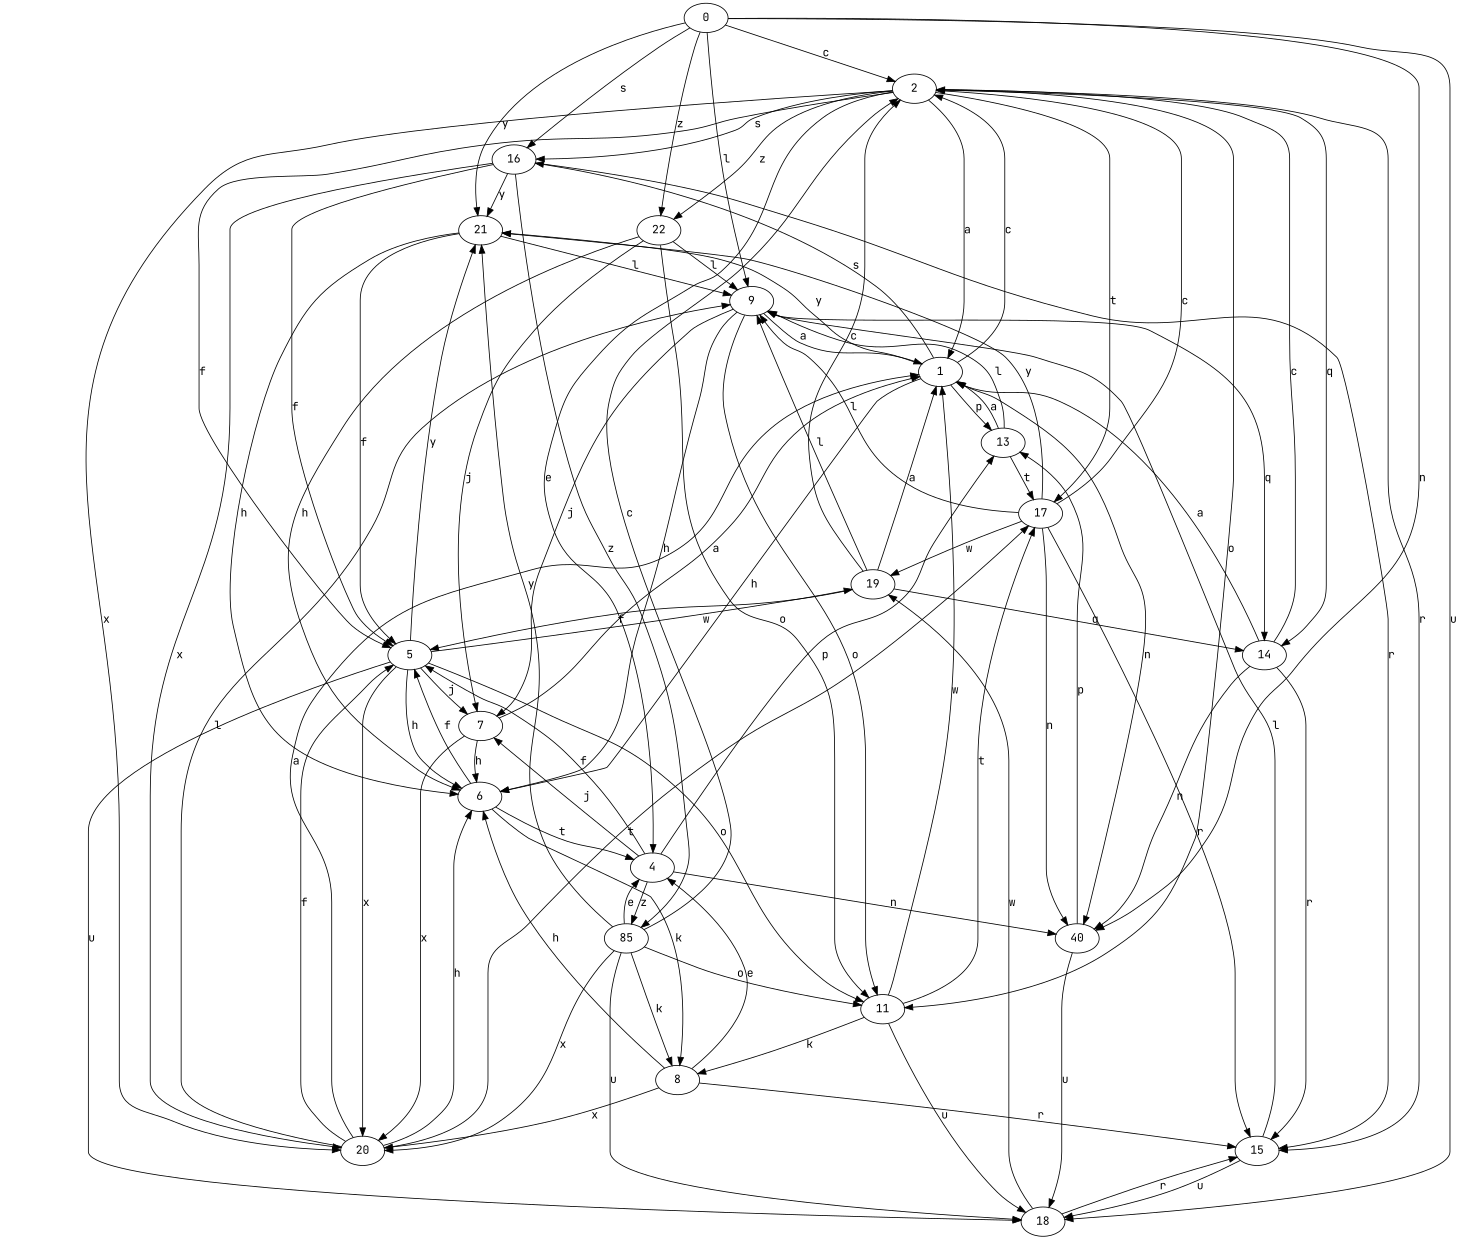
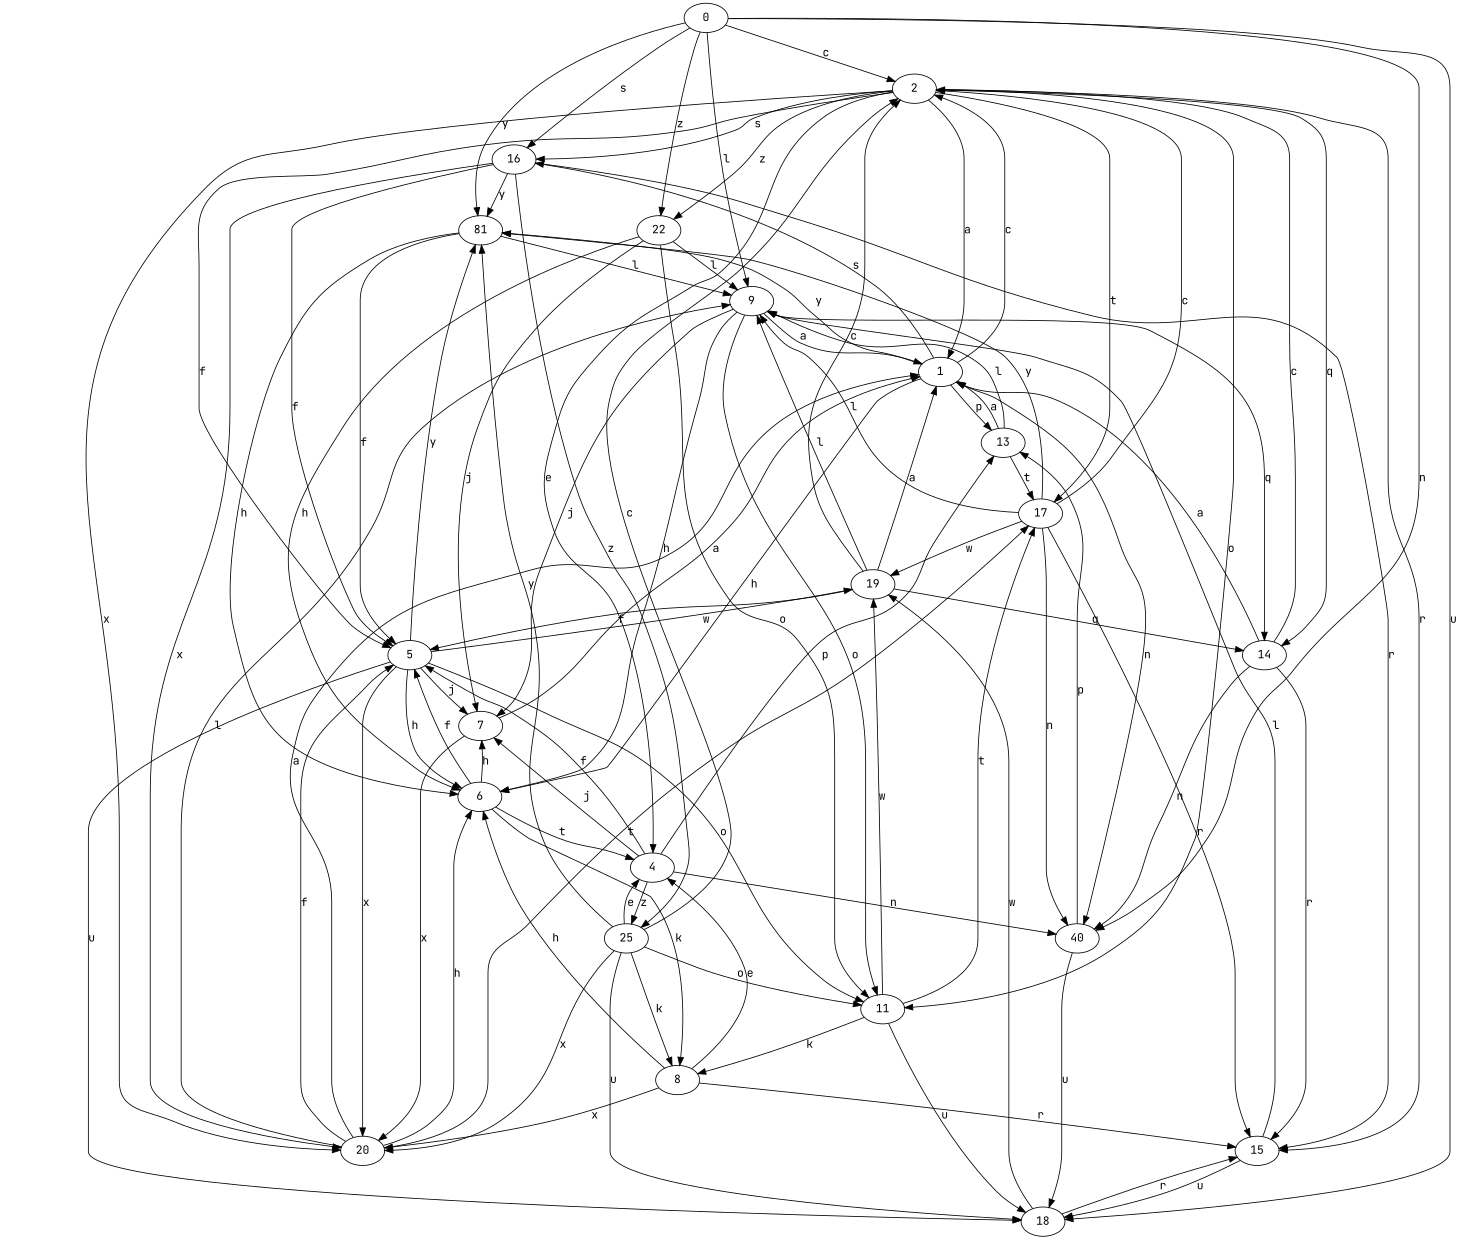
node "21": label "21" -> "81"
edge "11" -> "1": now "11" -> "19"
edge "7" -> "6": reversed
node "85": label "85" -> "25"
